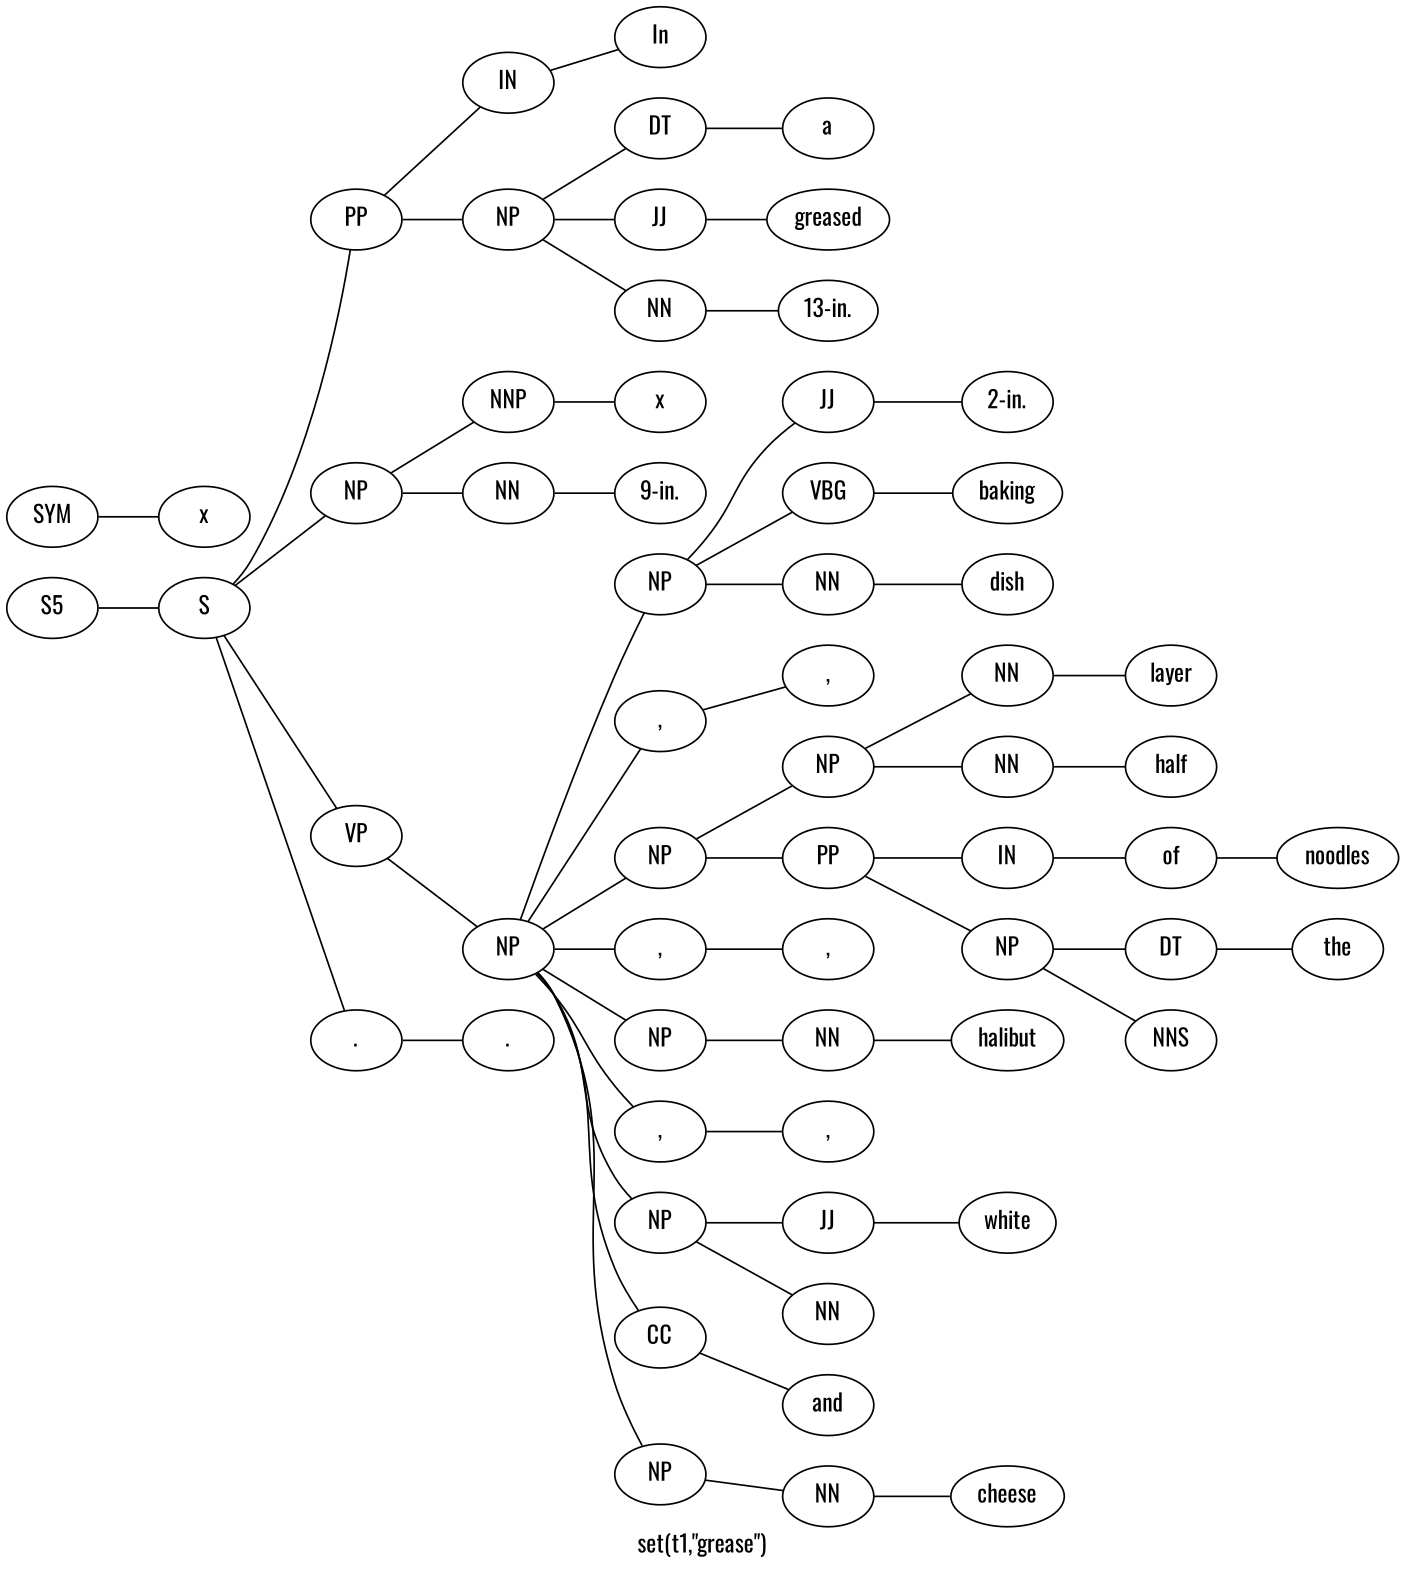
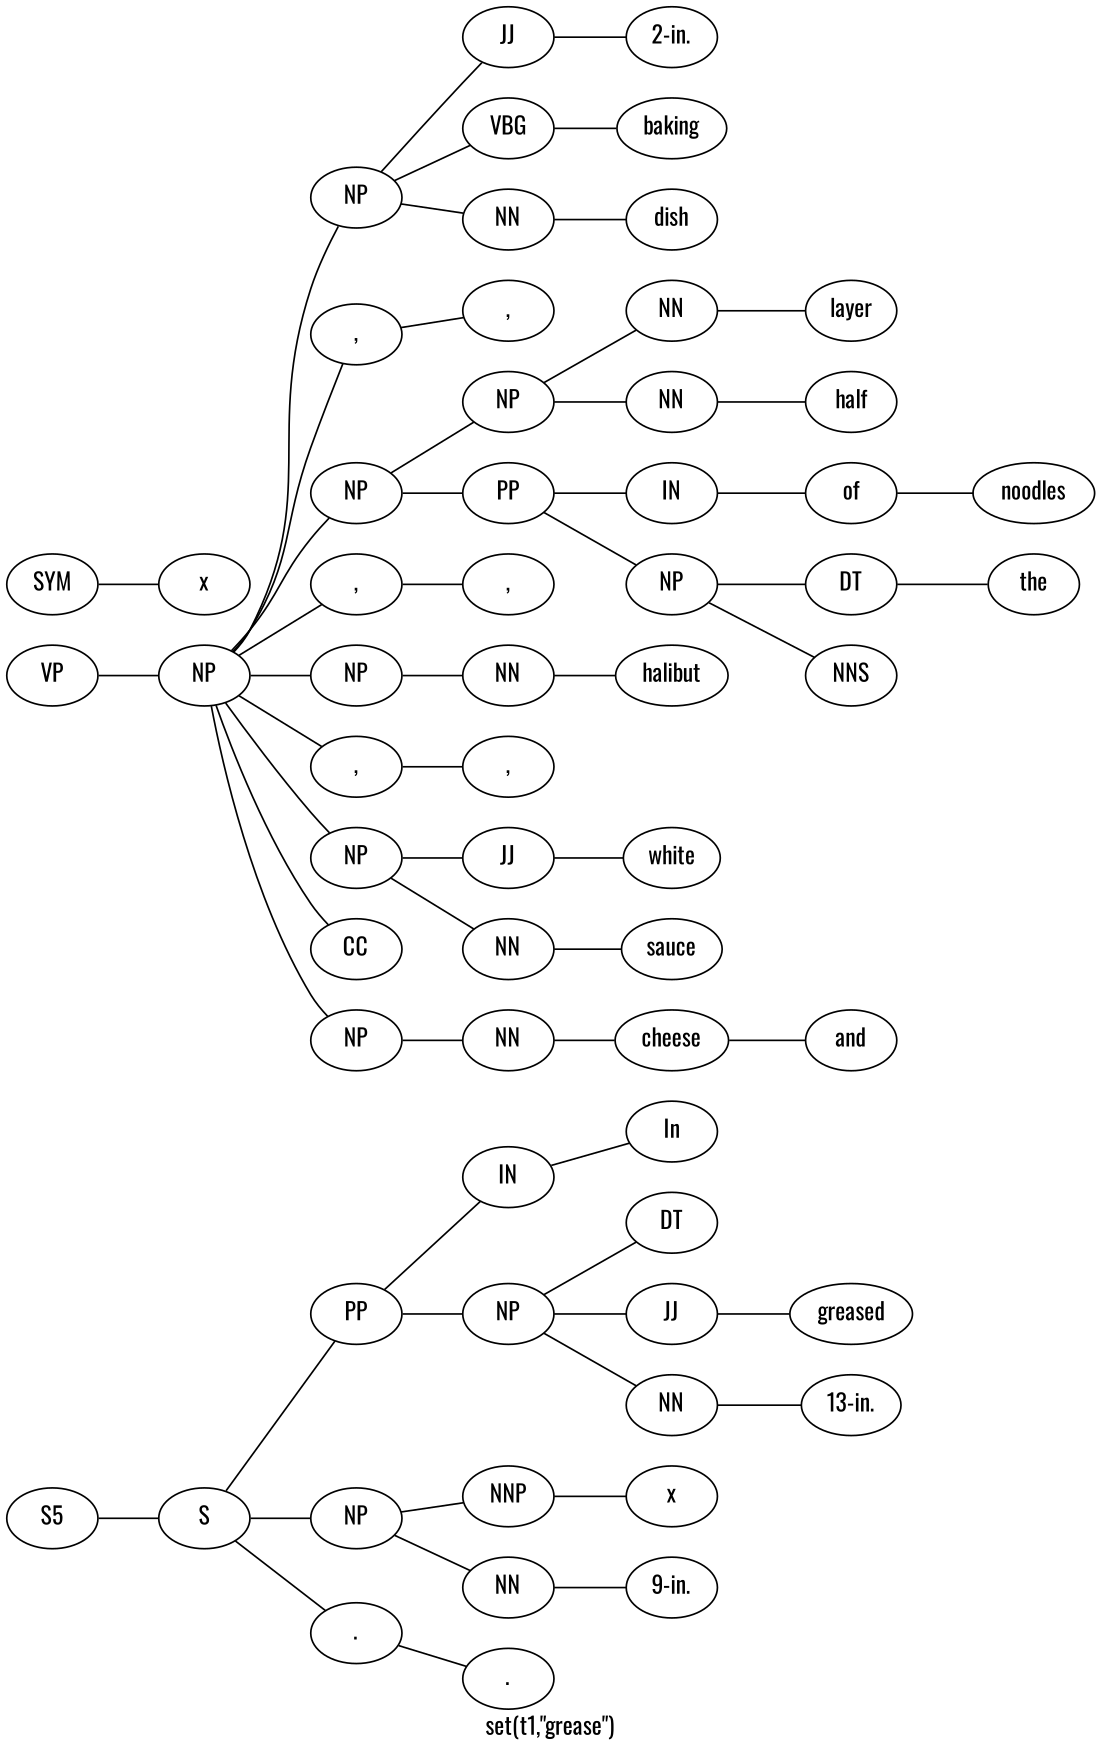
node "a": removed
edge "S" -- "VP": removed
node "sauce": added
edge "CC" -- "and": now "cheese" -- "and"
